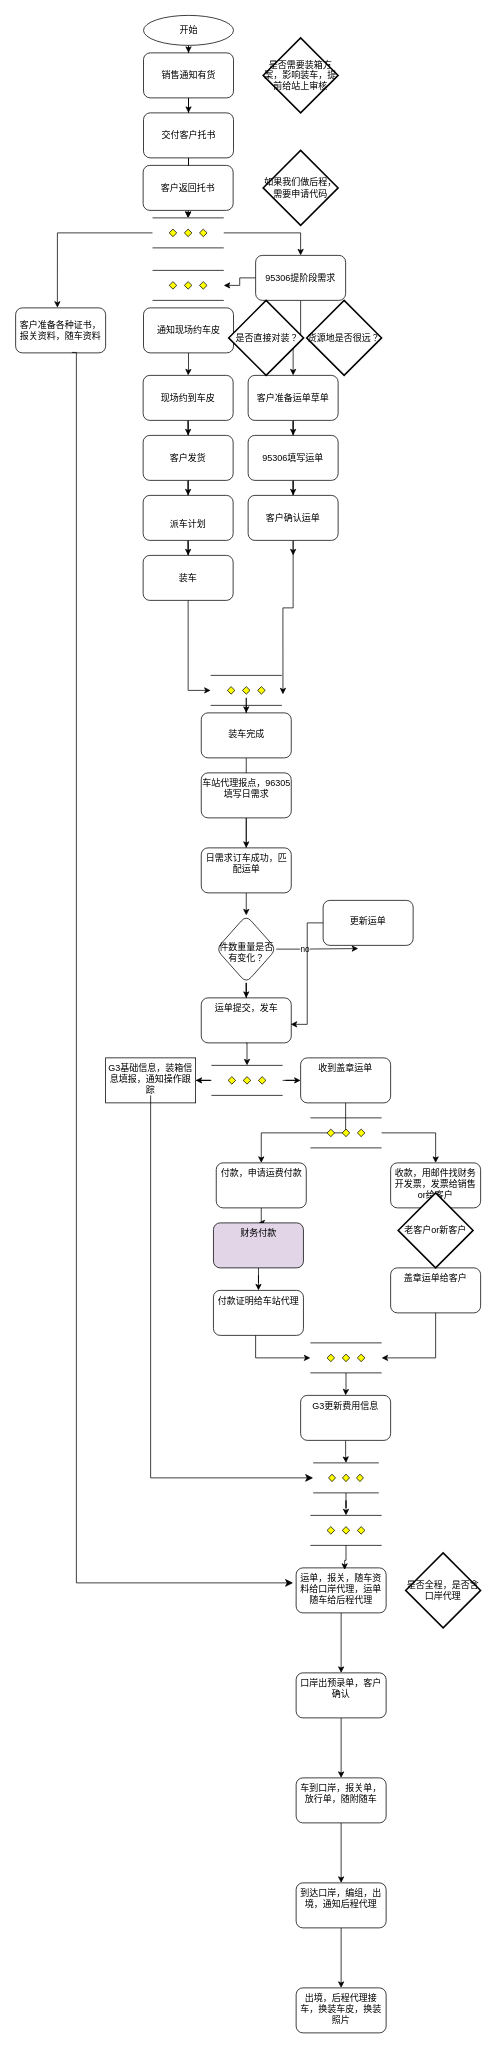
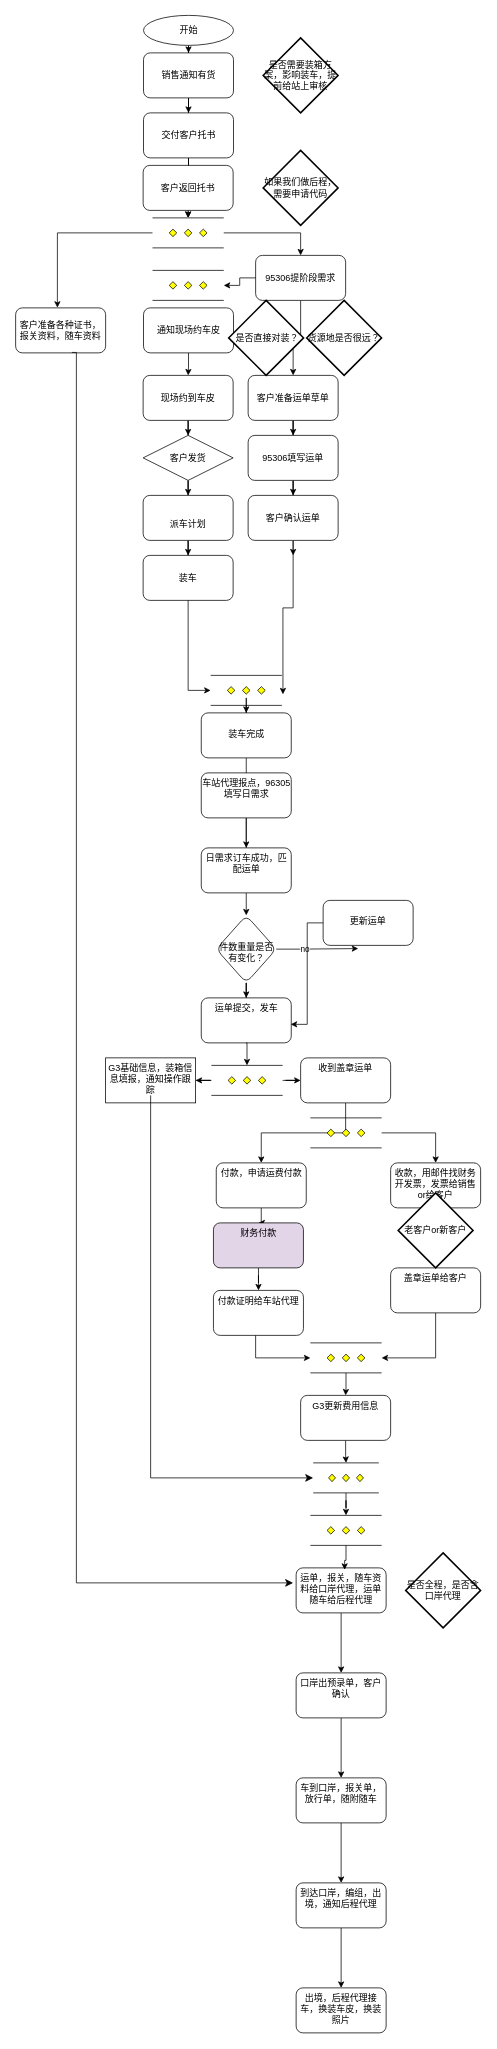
node "客户发货": shape rounded rectangle -> diamond
